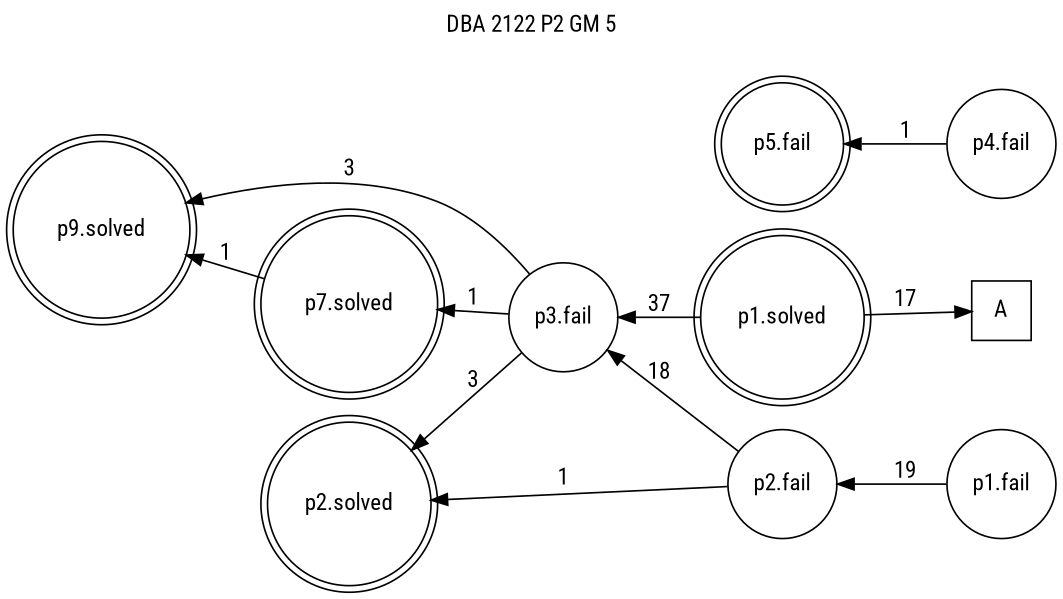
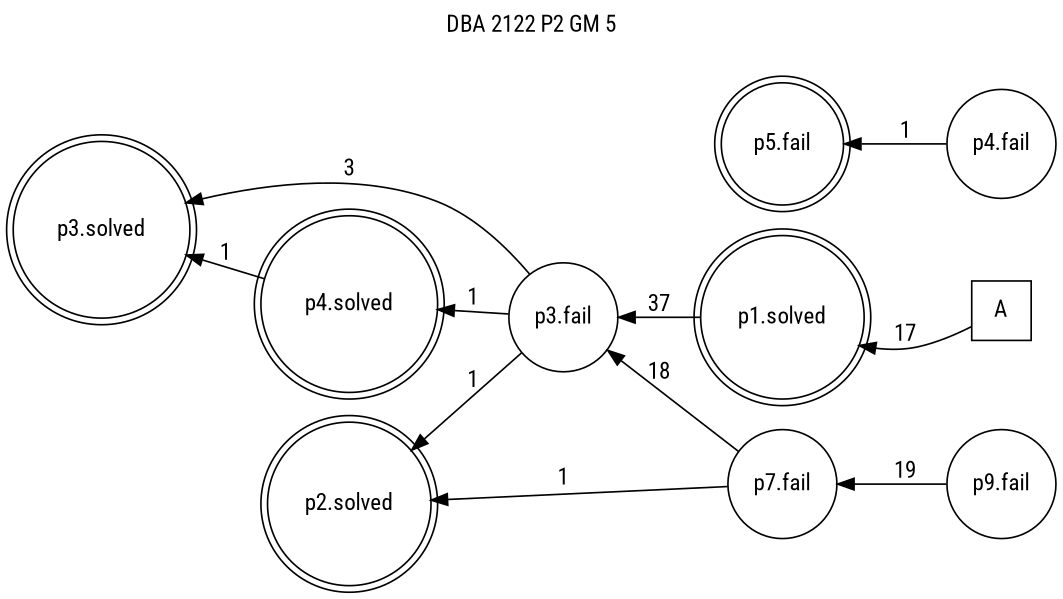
node "p9.solved": label "p9.solved" -> "p3.solved"
node "p7.solved": label "p7.solved" -> "p4.solved"
edge "p1.solved" -> "A": reversed
edge "p3.fail" -> "p2.solved": label "3" -> "1"
node "p2.fail": label "p2.fail" -> "p7.fail"
node "p1.fail": label "p1.fail" -> "p9.fail"
